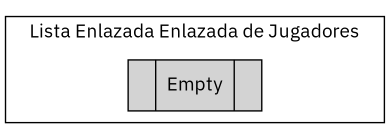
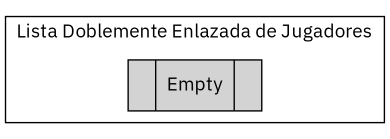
cluster "Lista Enlazada Enlazada de Jugadores": label "Lista Enlazada Enlazada de Jugadores" -> "Lista Doblemente Enlazada de Jugadores"
